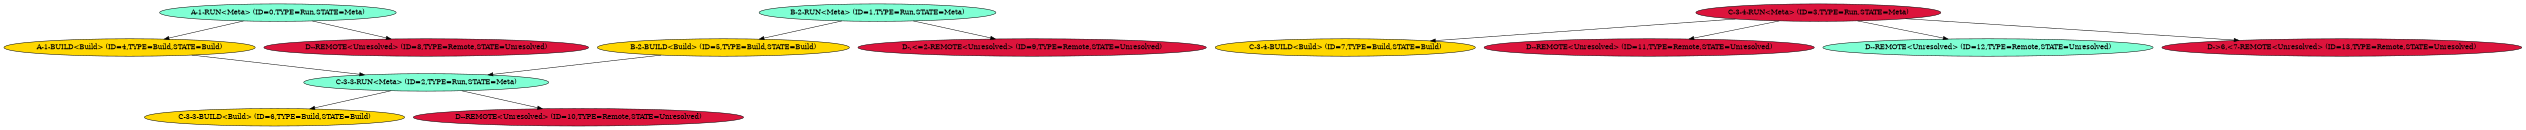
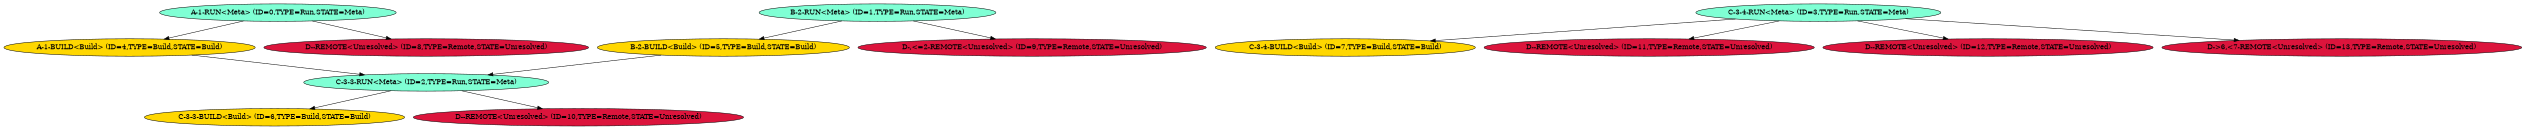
node "C-3-4-RUN<Meta> (ID=3,TYPE=Run,STATE=Meta)": fillcolor crimson -> aquamarine
node "D--REMOTE<Unresolved> (ID=12,TYPE=Remote,STATE=Unresolved)": fillcolor aquamarine -> crimson
